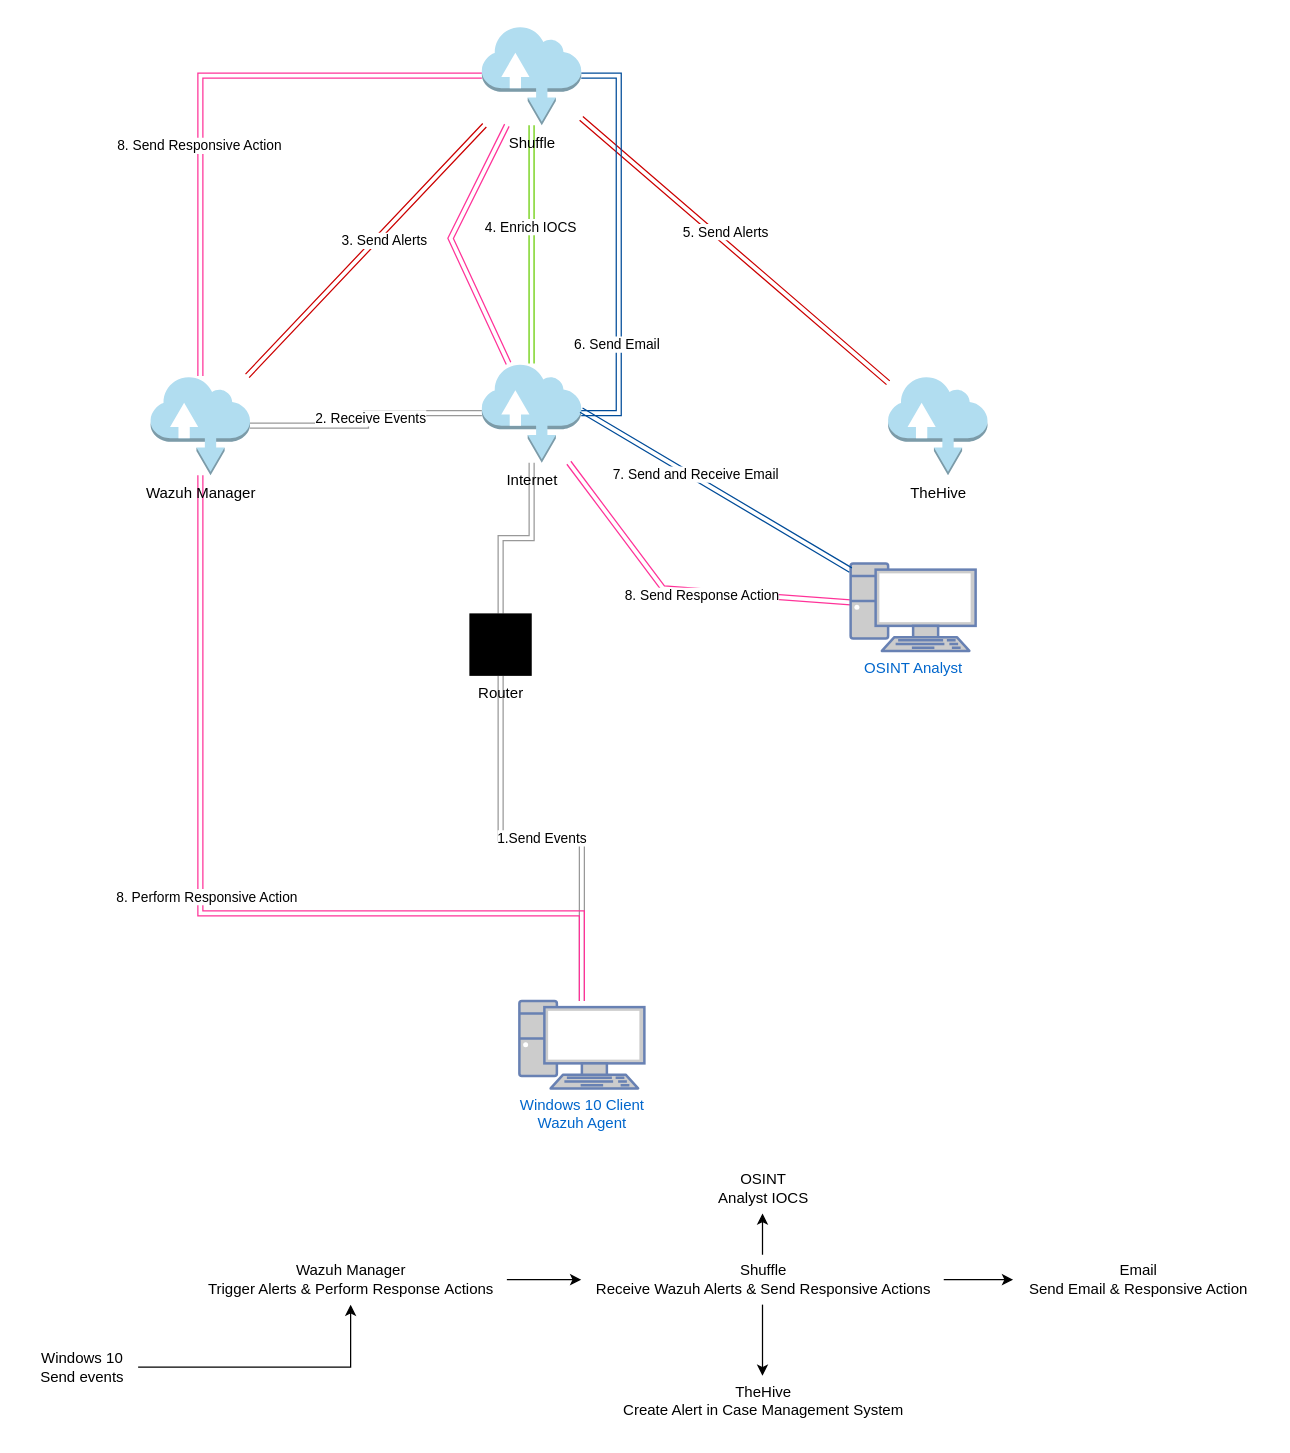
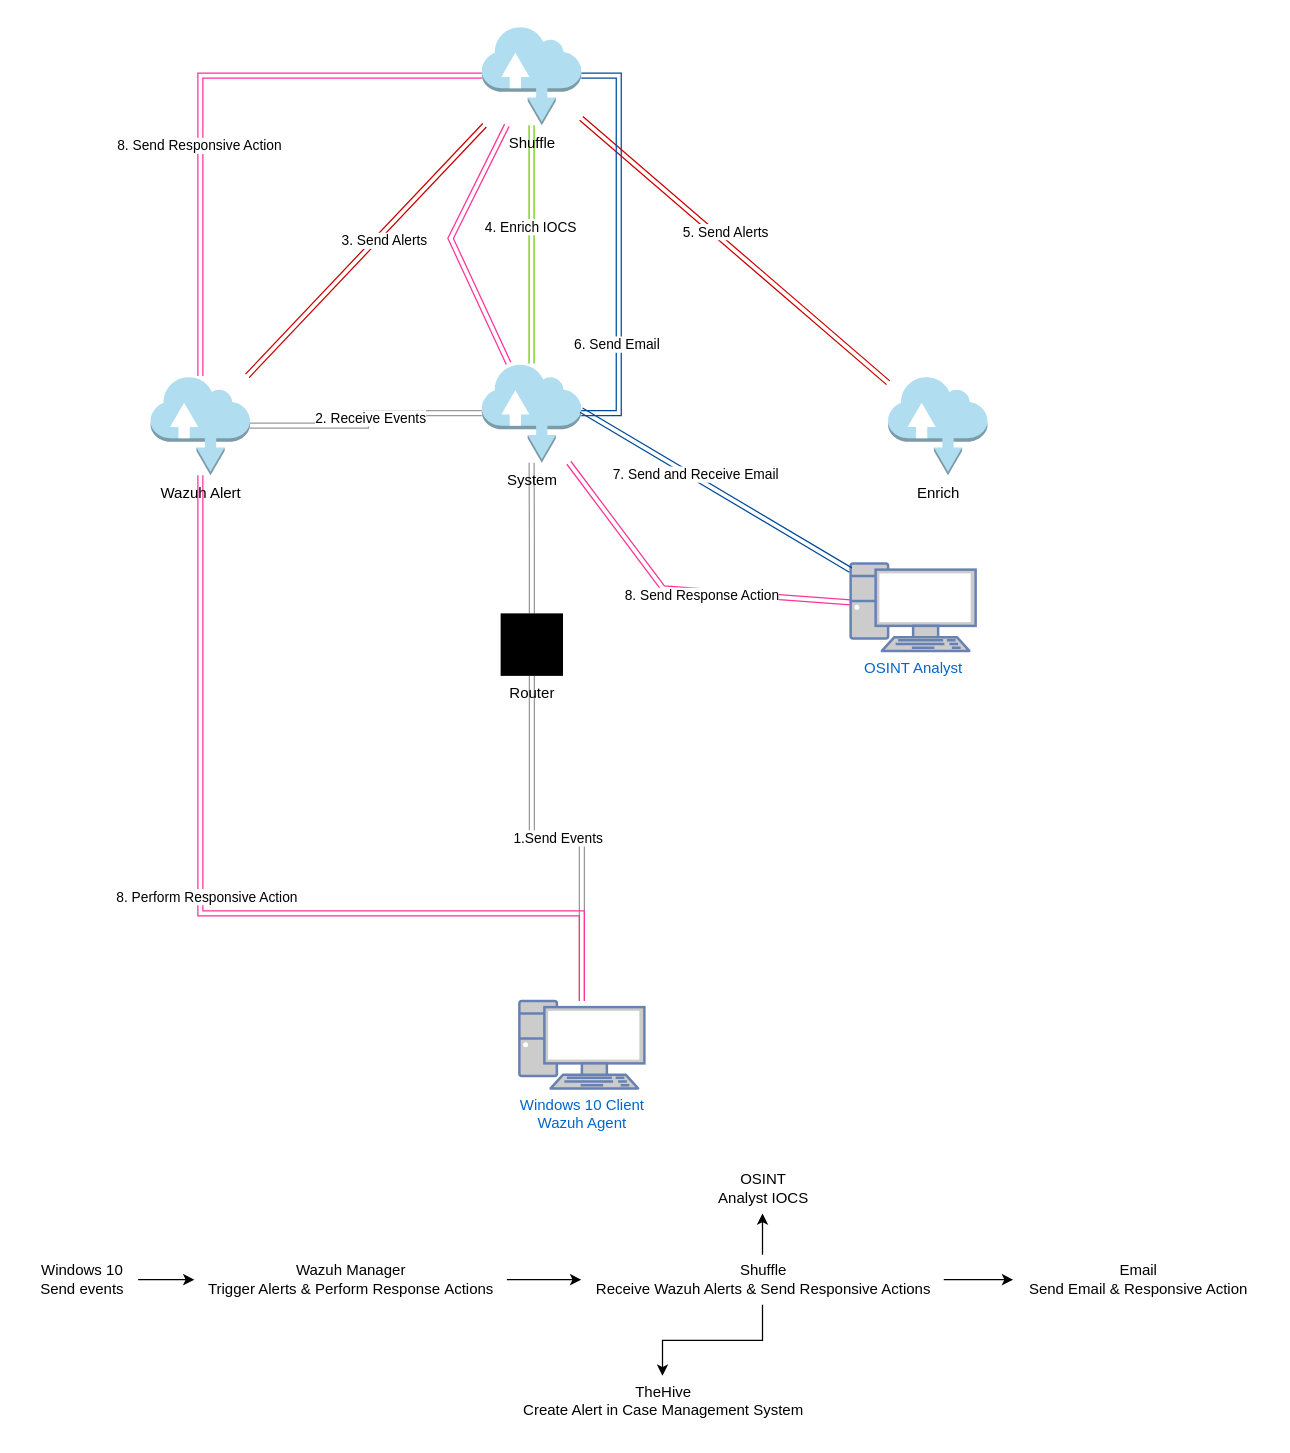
node "Internet": label "Internet" -> "System"
node "Wazuh Manager": label "Wazuh Manager" -> "Wazuh Alert"
node "TheHive": label "TheHive" -> "Enrich"
node "Router": moved (501, 644) -> (532, 644)
node "Windows 10 Send events": moved (82, 1367) -> (82, 1279)
node "TheHive Create Alert in Case Management System": moved (763, 1401) -> (663, 1401)
